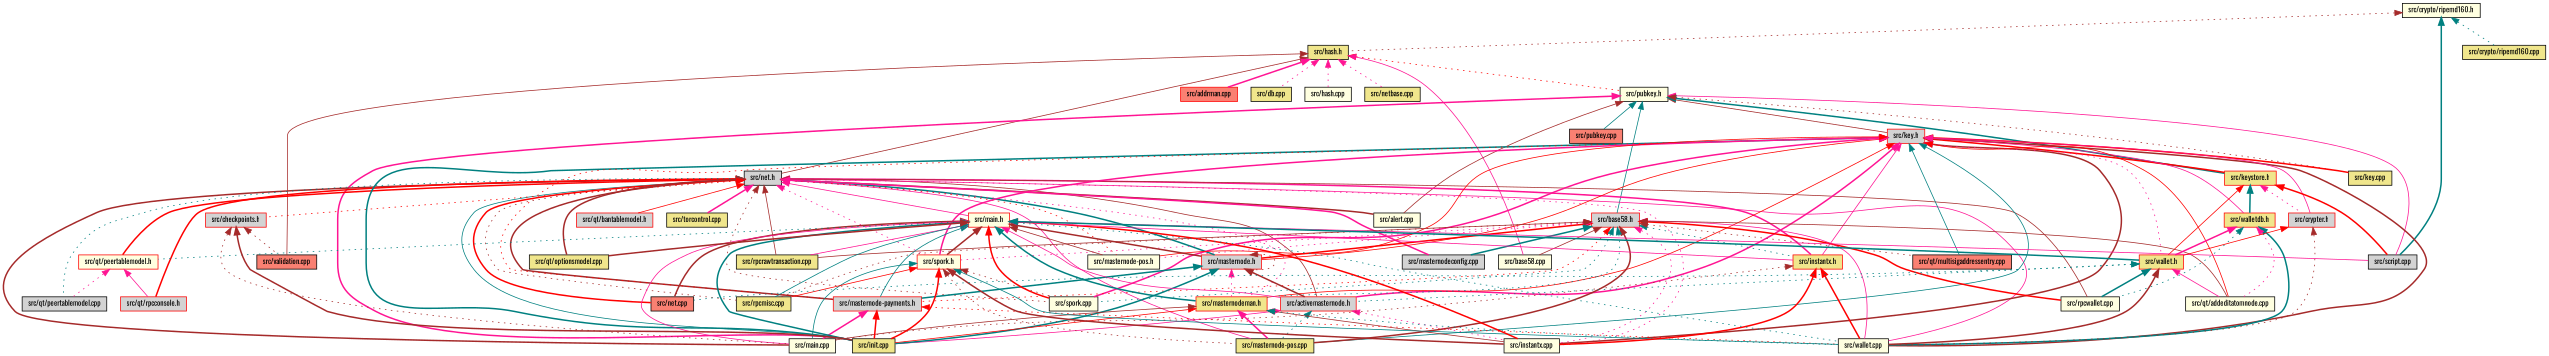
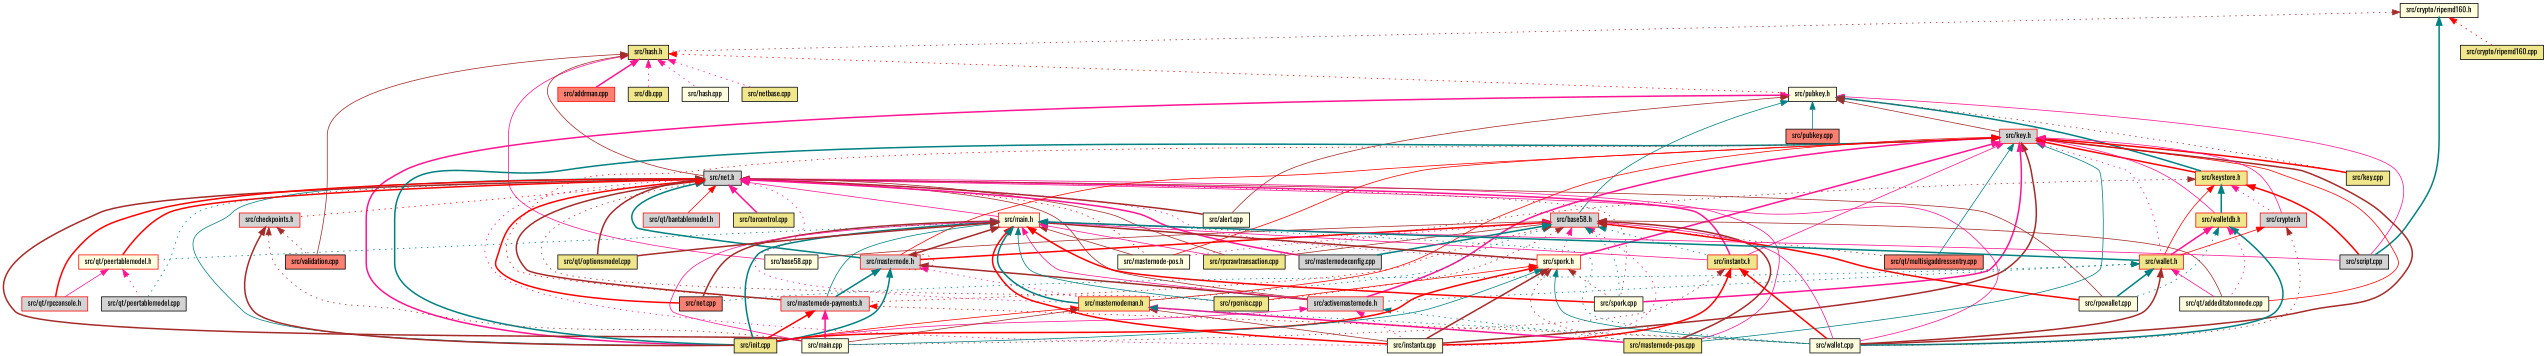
edge "src/crypto/ripemd160.cpp" -> "src/crypto/ripemd160.h": color teal -> red
edge "src/rpcrawtransaction.cpp" -> "src/keystore.h": added
